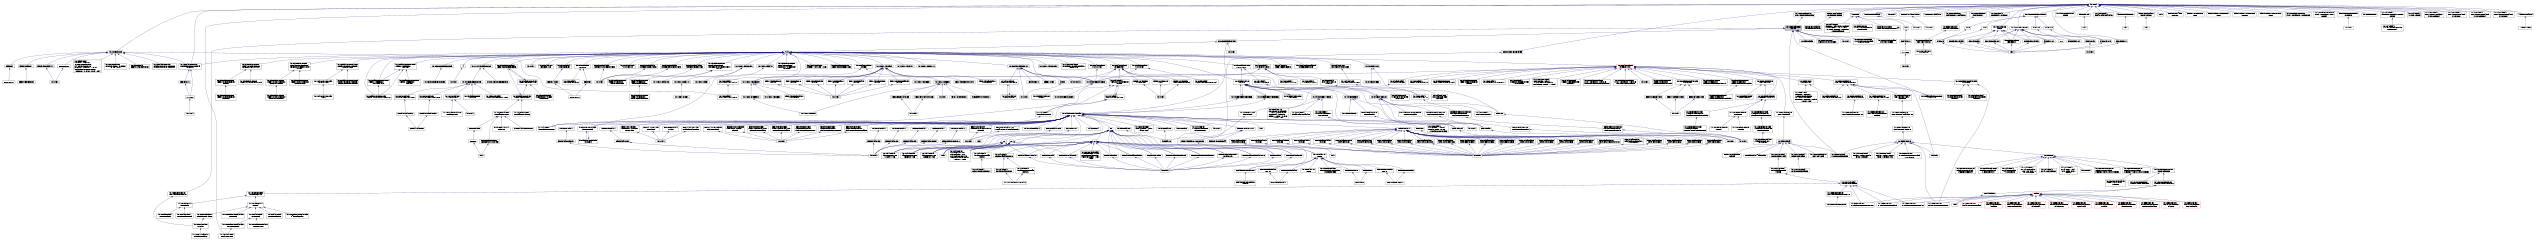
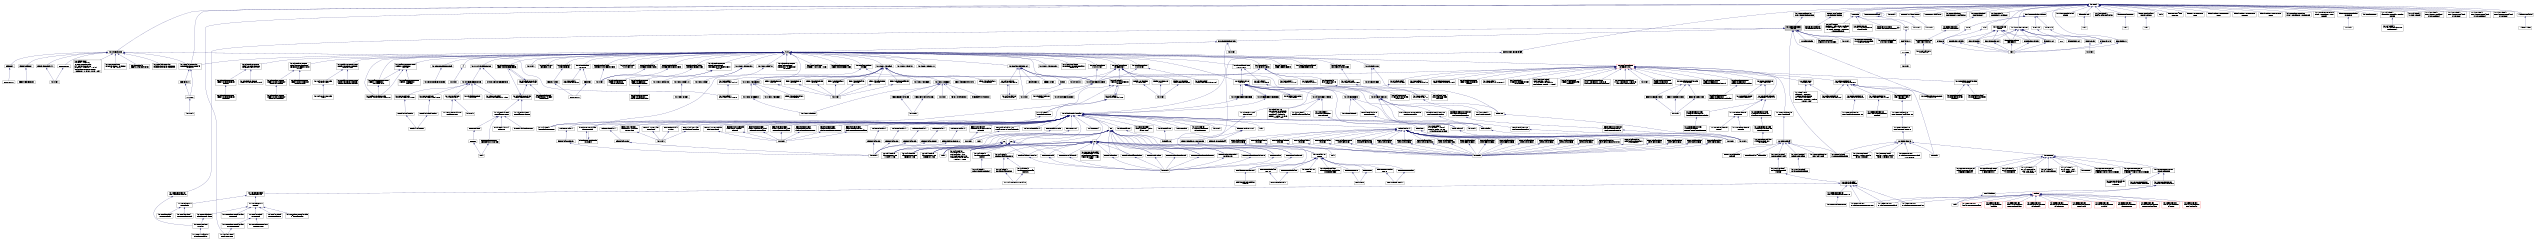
node "hpx::agas::server:: primary_namespace::route": removed
